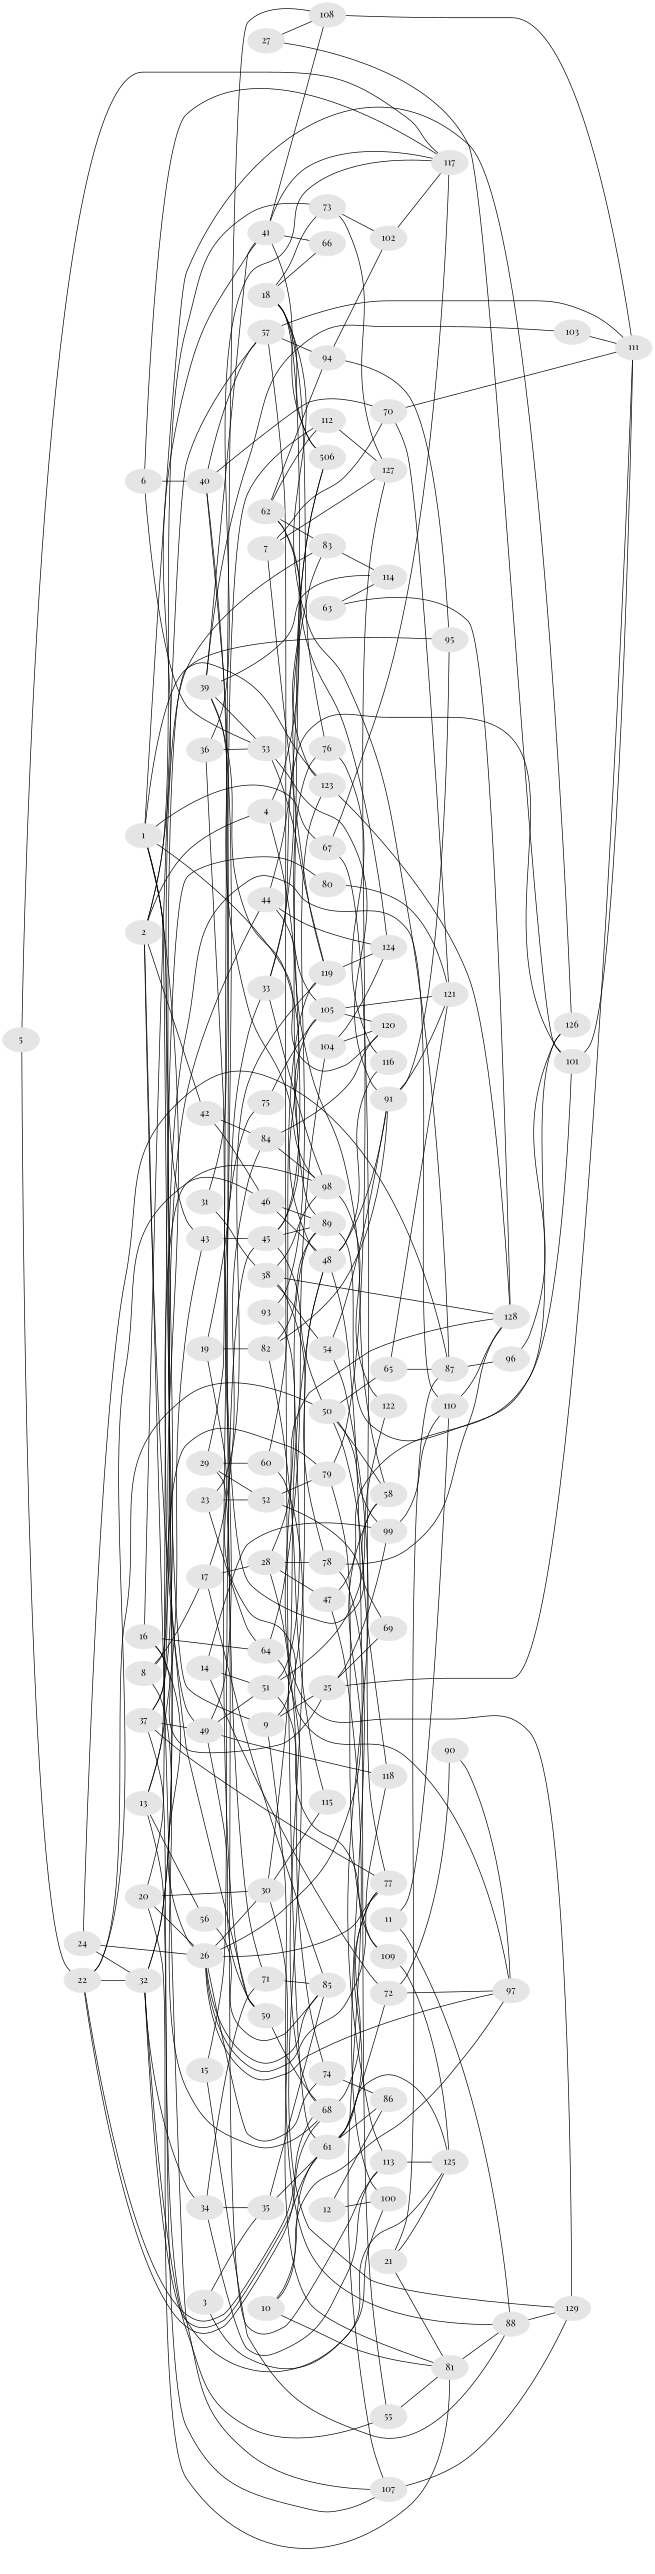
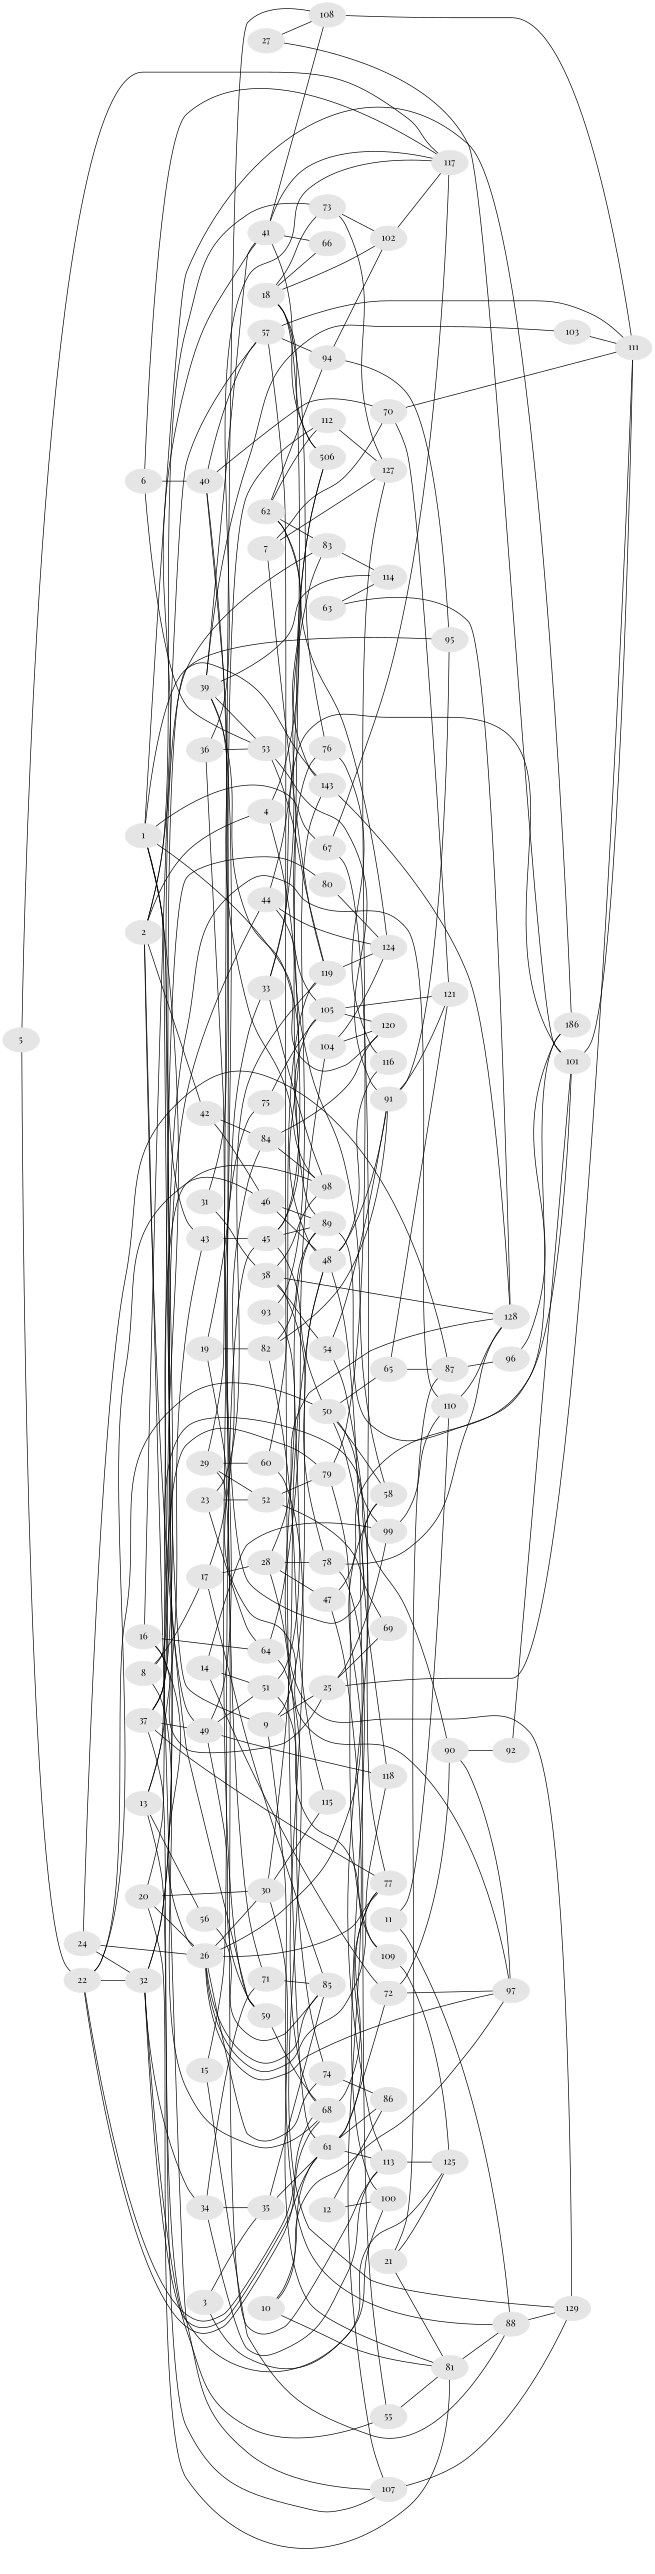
node "123": label "123" -> "143"
edge "18" -- "87": now "18" -- "102"
edge "80" -- "121": now "80" -- "124"
node "126": label "126" -> "186"
node "122": removed
edge "37" -- "90": added
node "92": added
edge "61" -- "125": now "61" -- "113"
